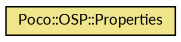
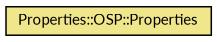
node "Poco::OSP::Properties": label "Poco::OSP::Properties" -> "Properties::OSP::Properties"
